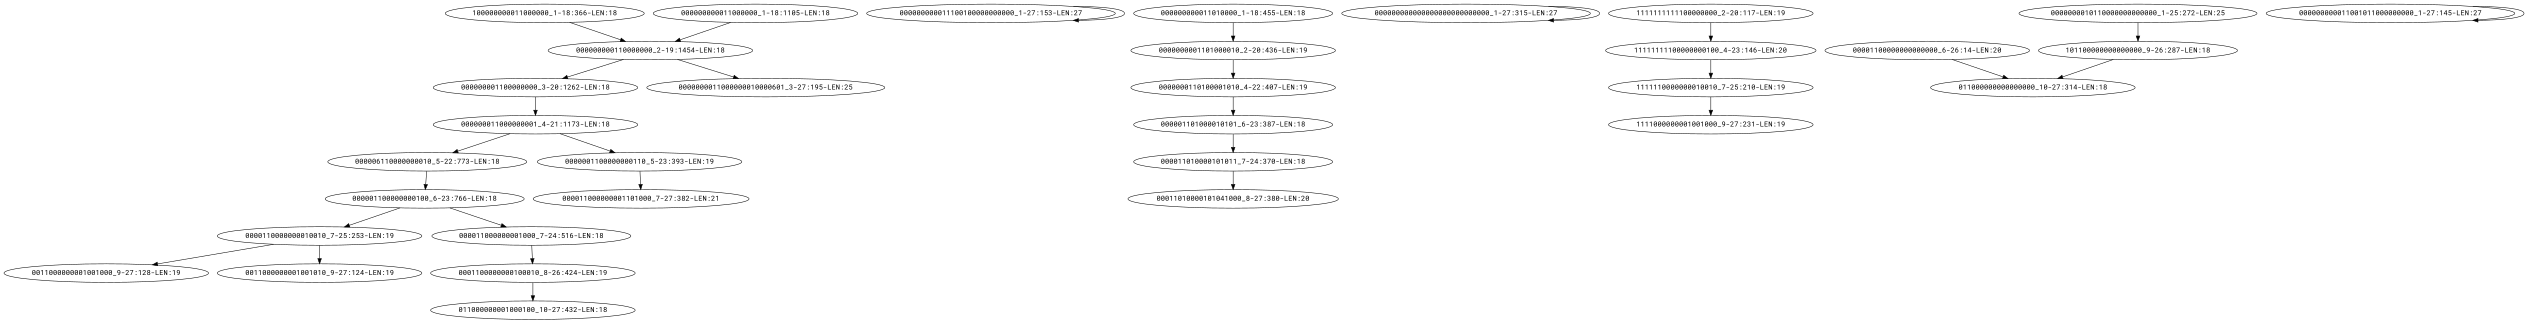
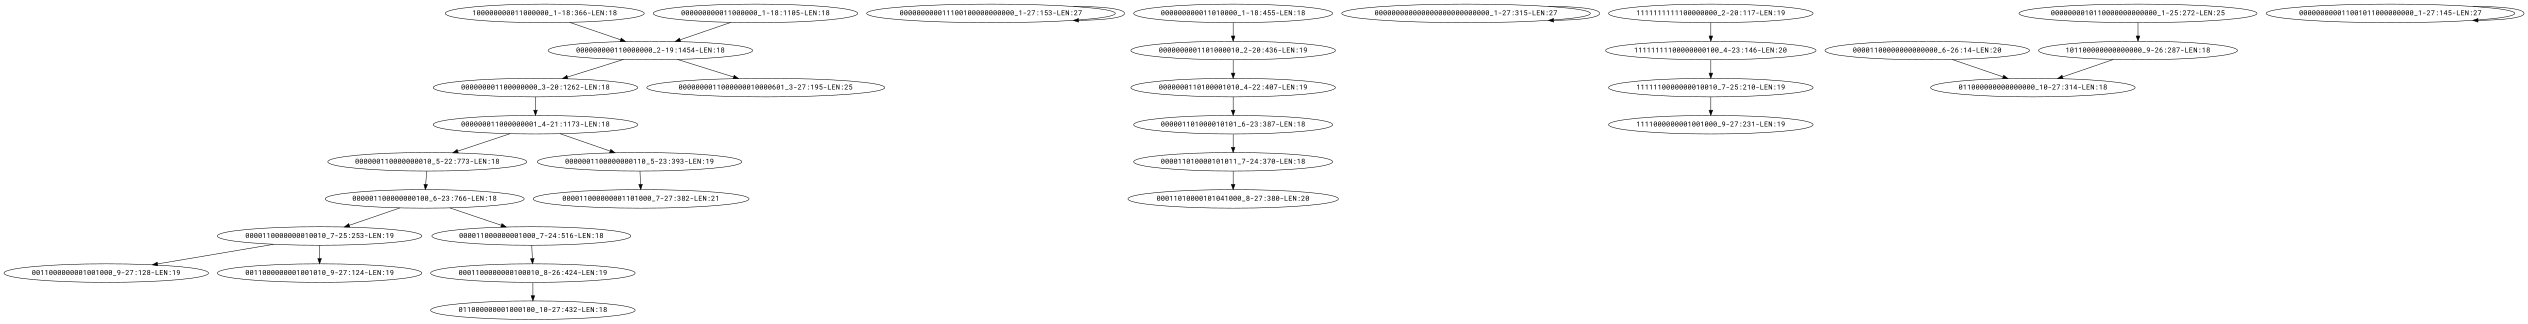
node "000006110000000010_5-22:773-LEN:18": label "000006110000000010_5-22:773-LEN:18" -> "000000110000000010_5-22:773-LEN:18"
